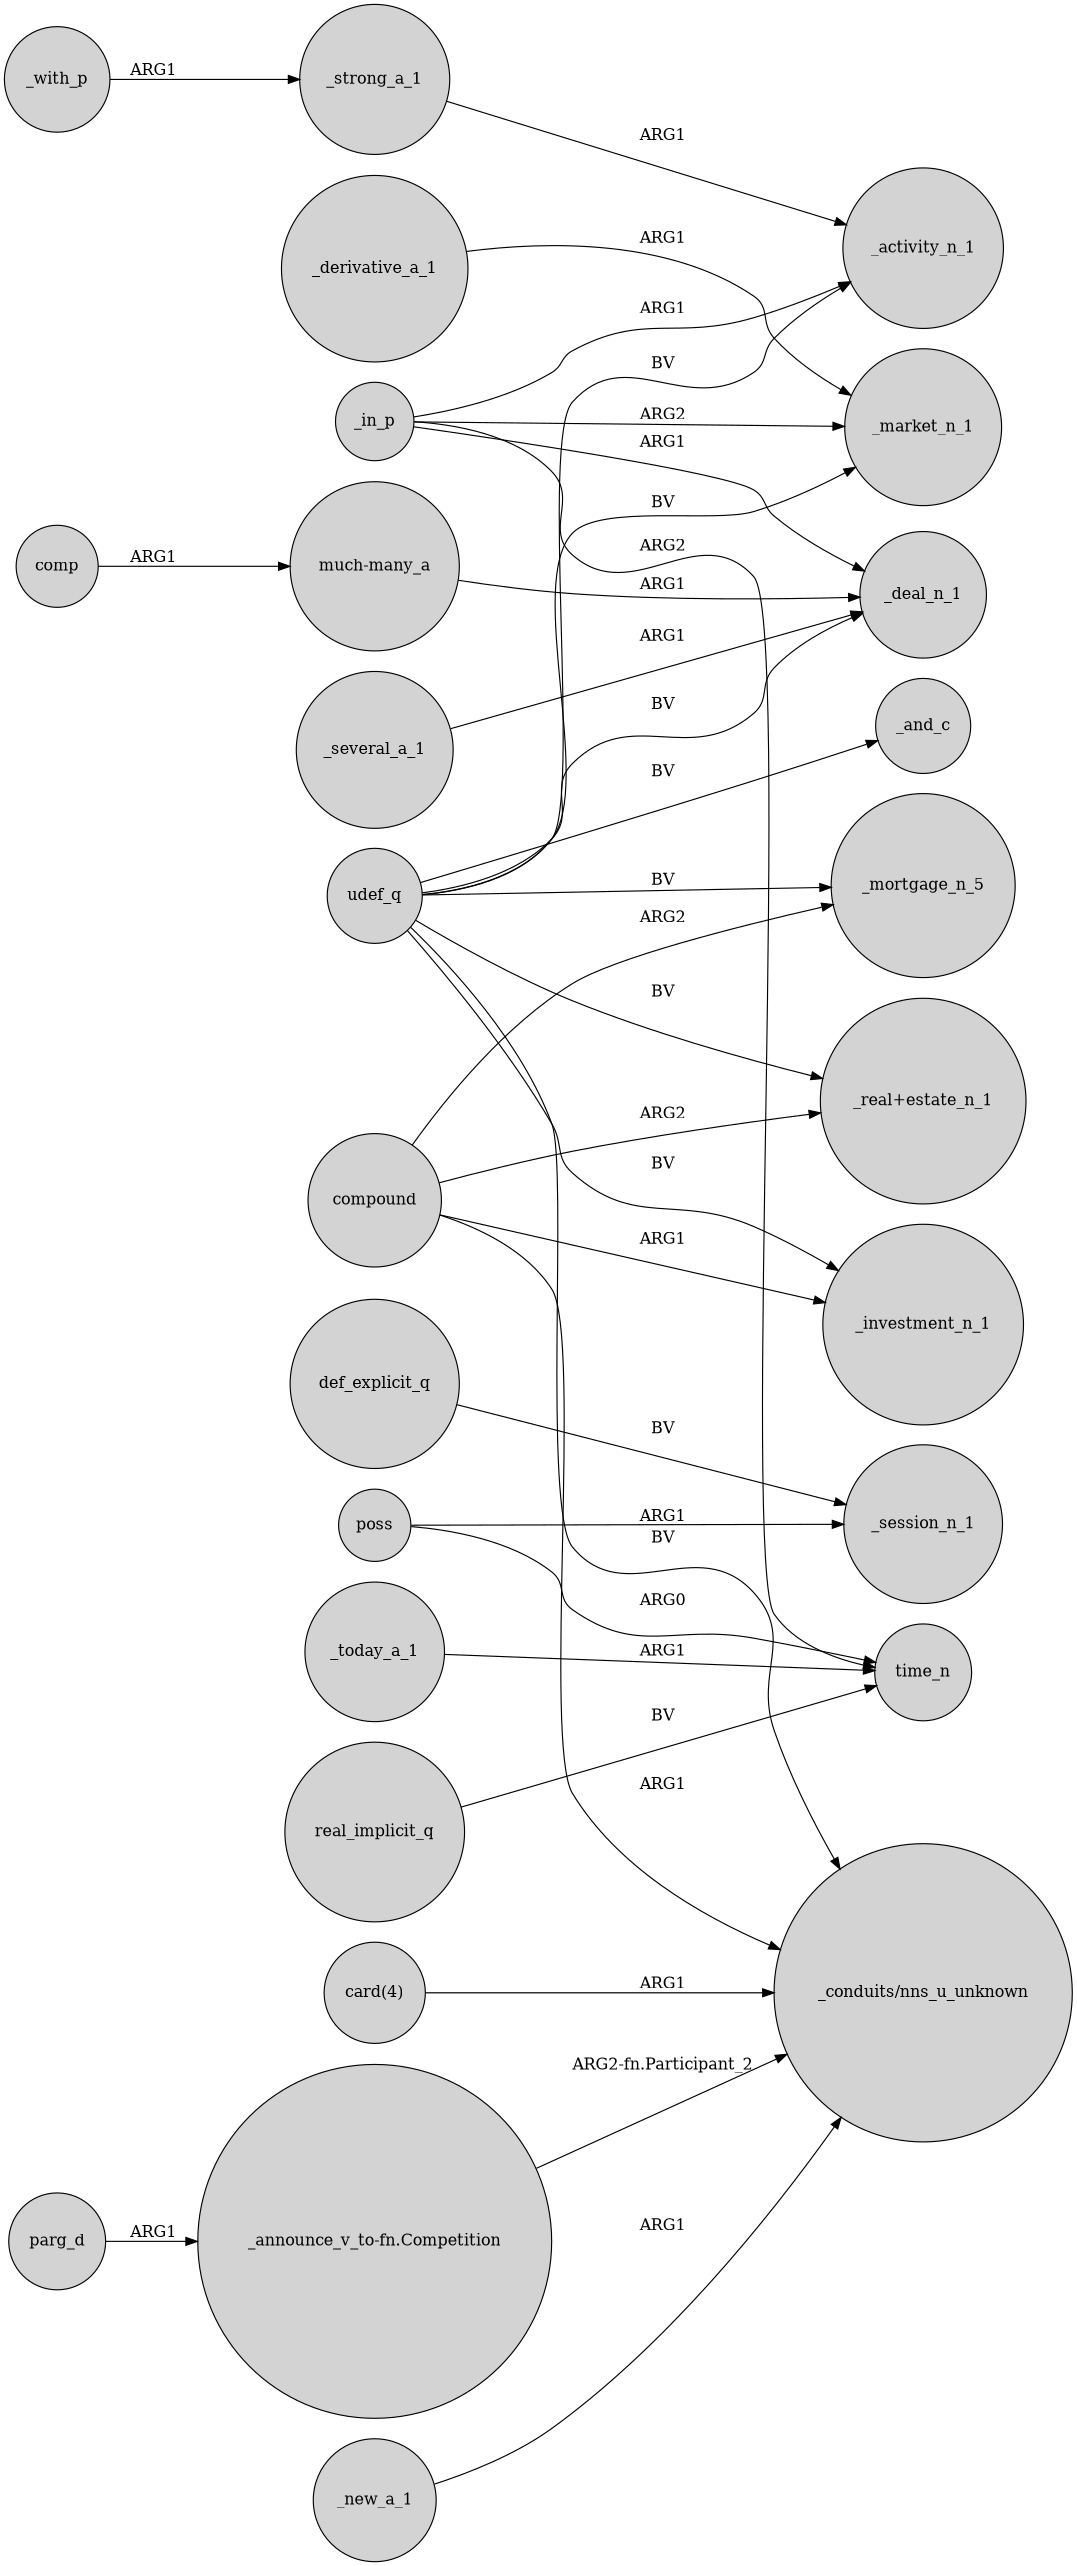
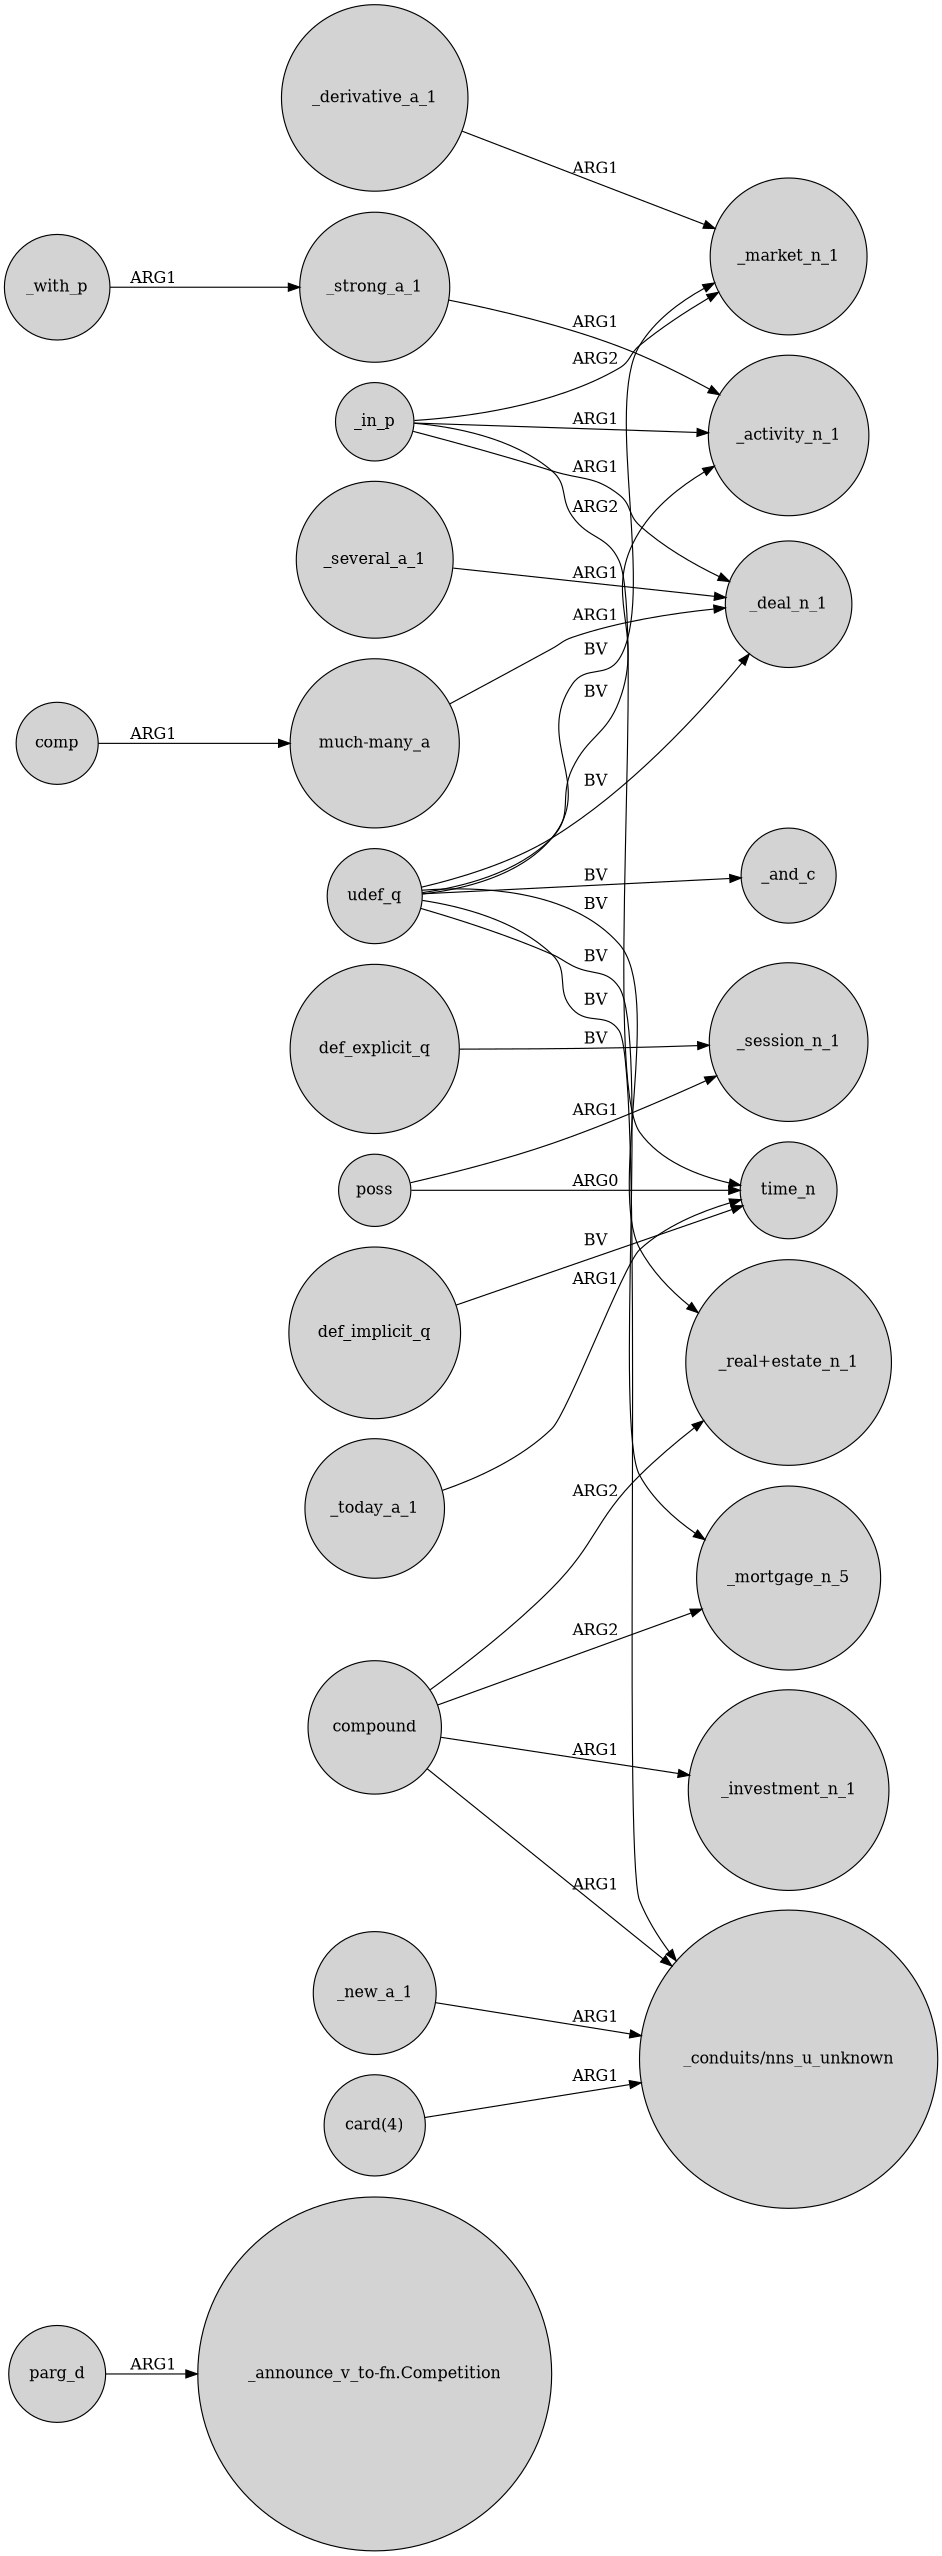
edge "udef_q" -> "_investment_n_1": removed, label "BV"
node "real_implicit_q": label "real_implicit_q" -> "def_implicit_q"
edge "_announce_v_to-fn.Competition" -> "_conduits/nns_u_unknown": removed, label "ARG2-fn.Participant_2"
